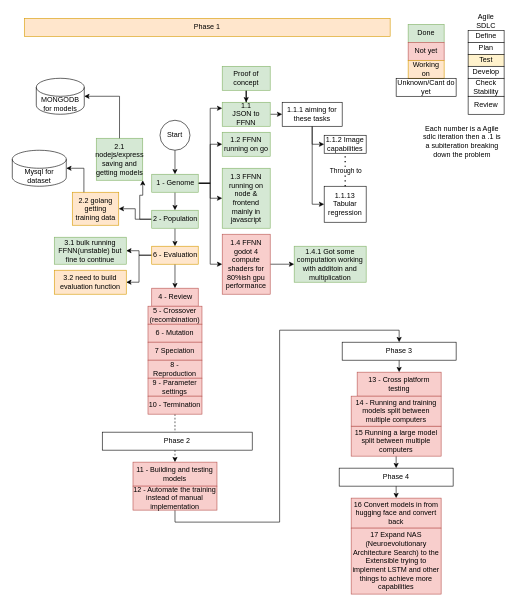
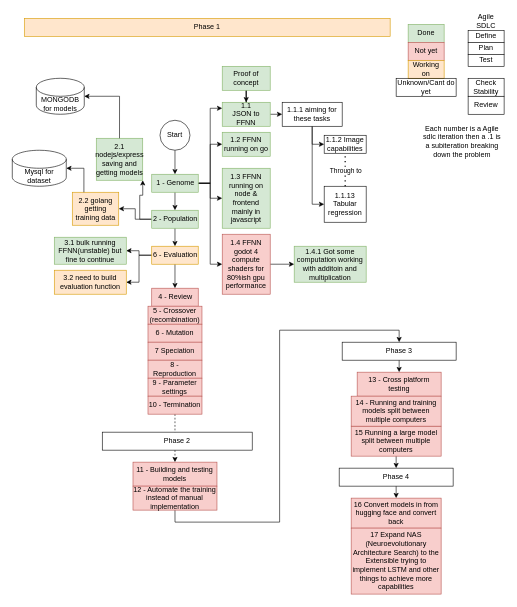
node "Test": fillcolor #fff2cc -> #ffffff
node "Develop": removed
